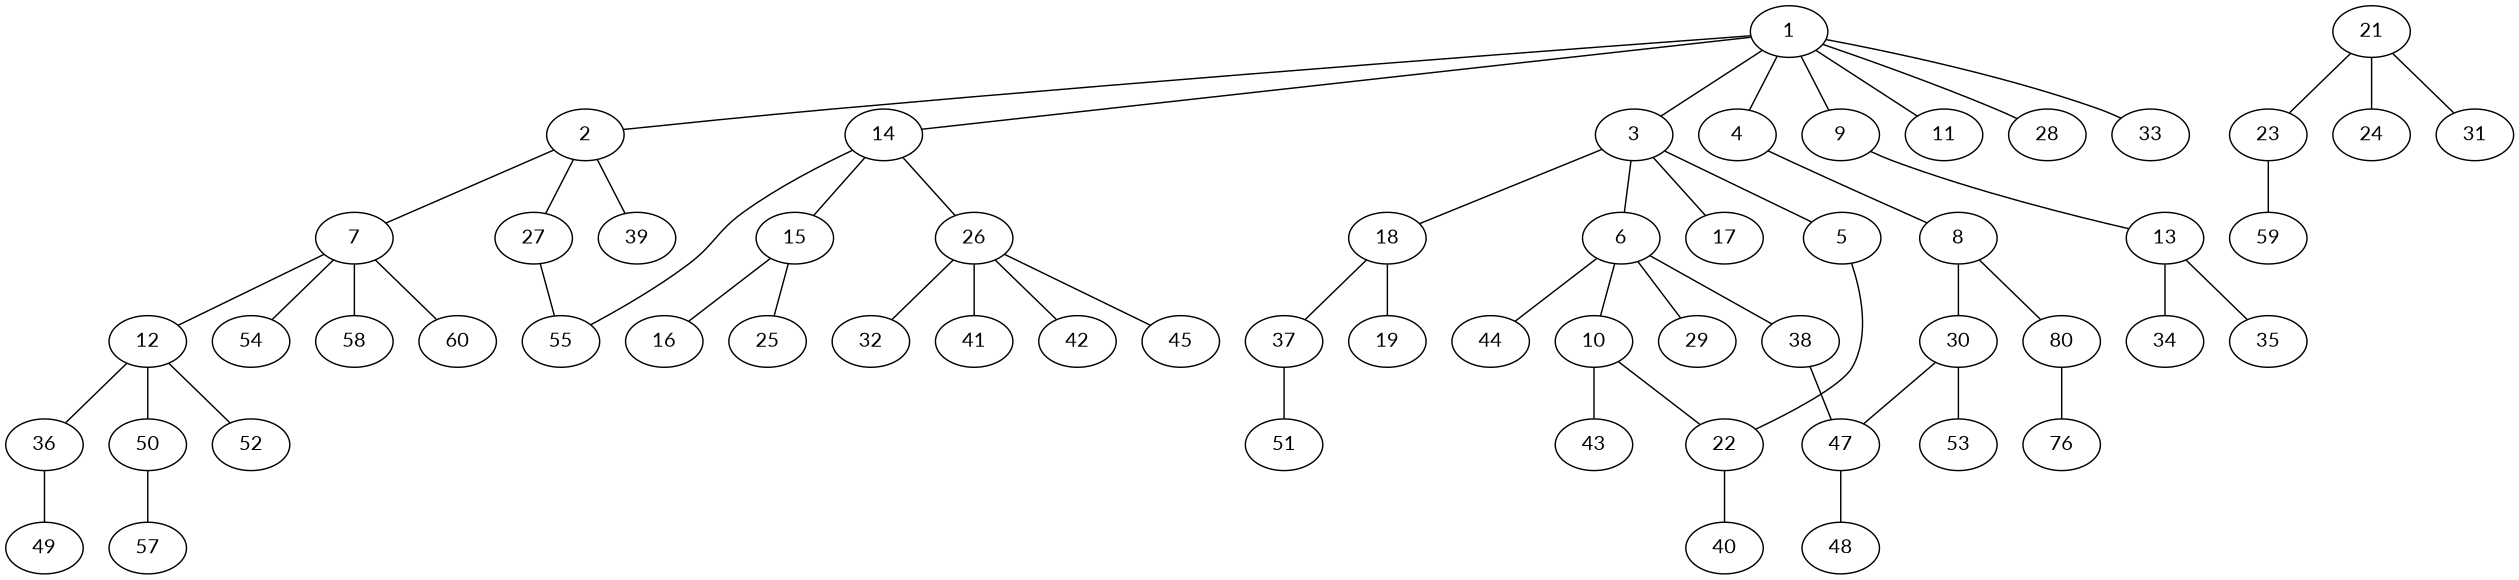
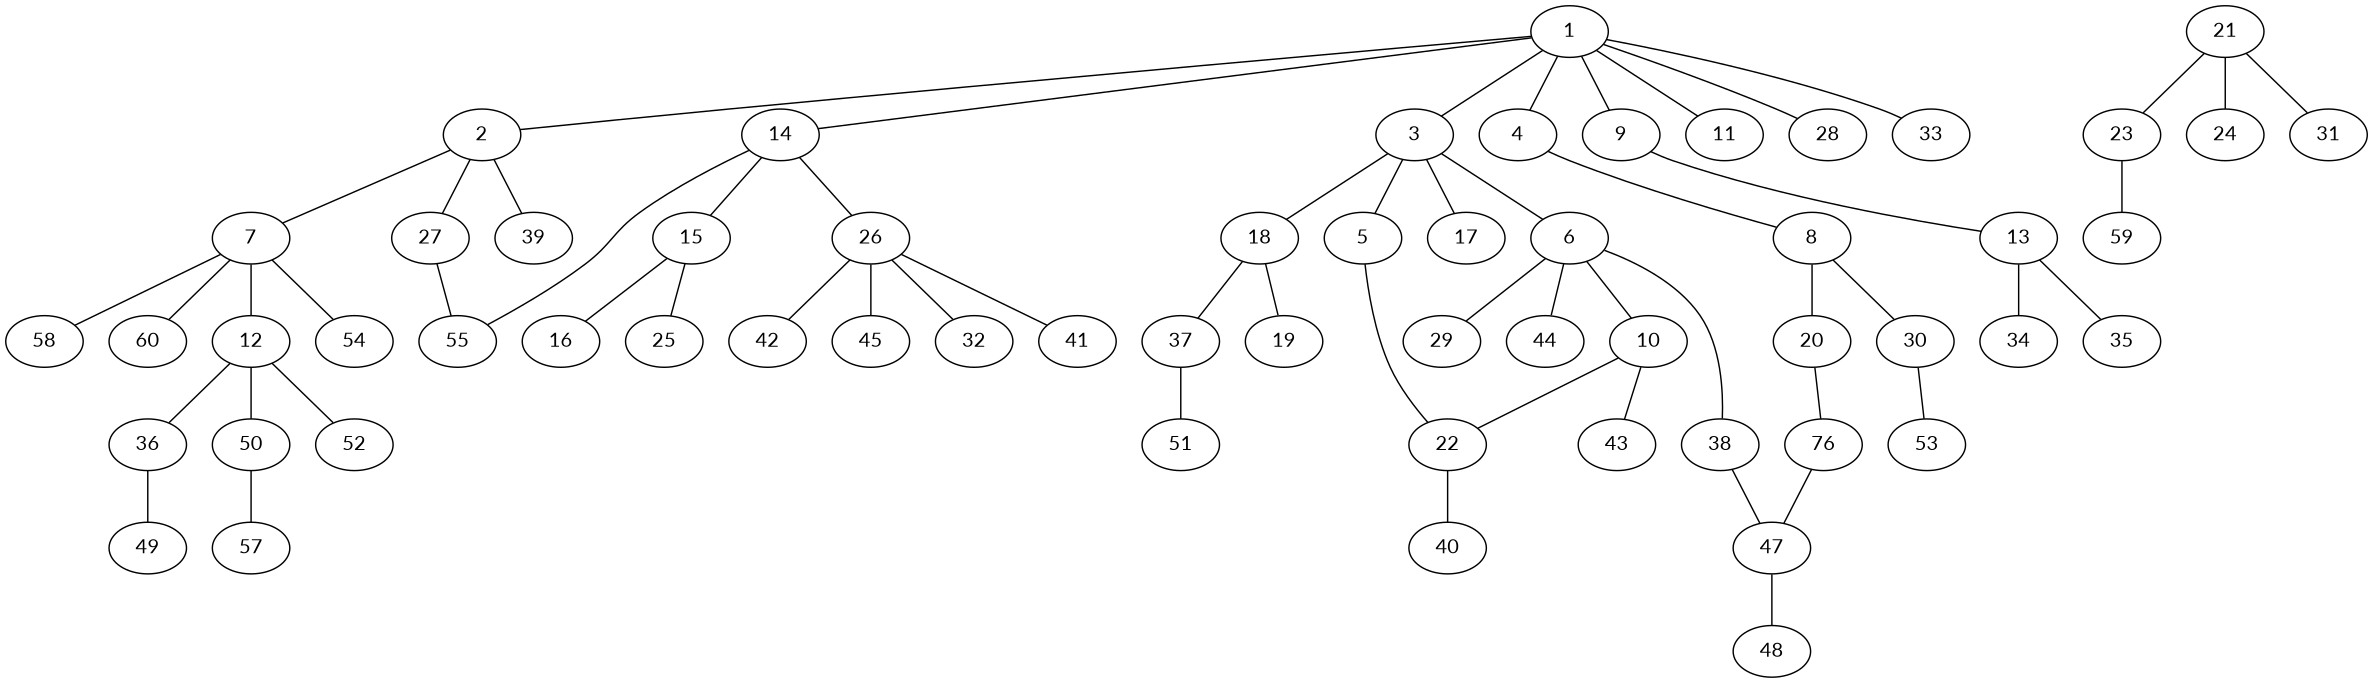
node "80": label "80" -> "20"
edge "30" -- "47": now "76" -- "47"
